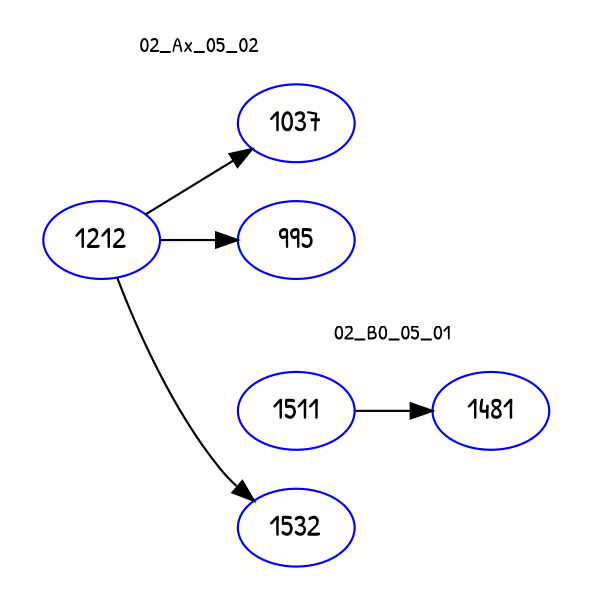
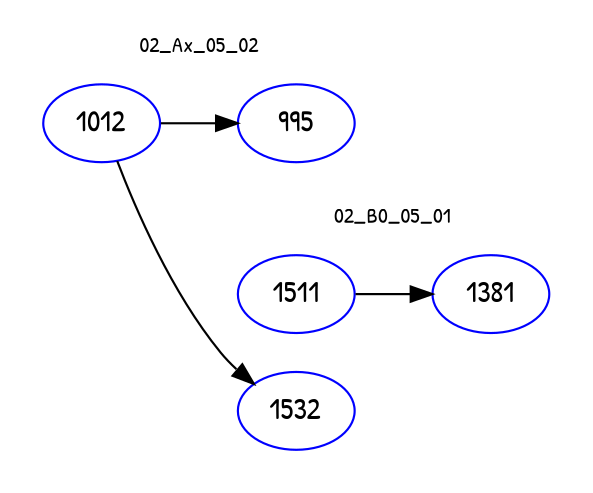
node "1037": removed
node "1212": label "1212" -> "1012"
node "1481": label "1481" -> "1381"
